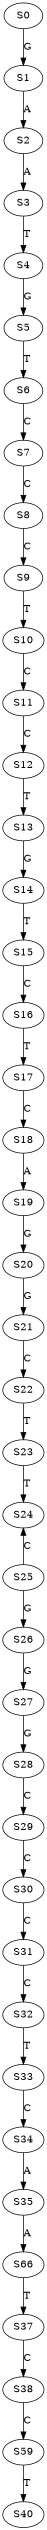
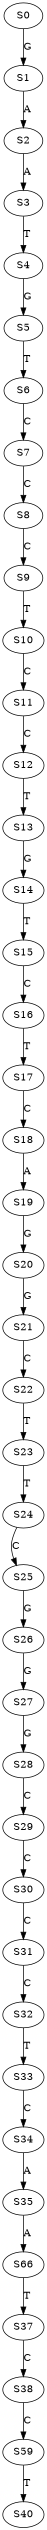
edge "S25" -> "S24": reversed
